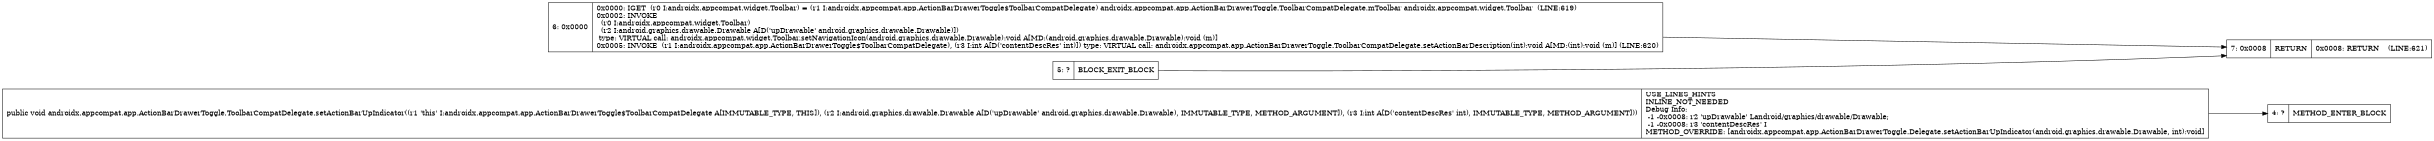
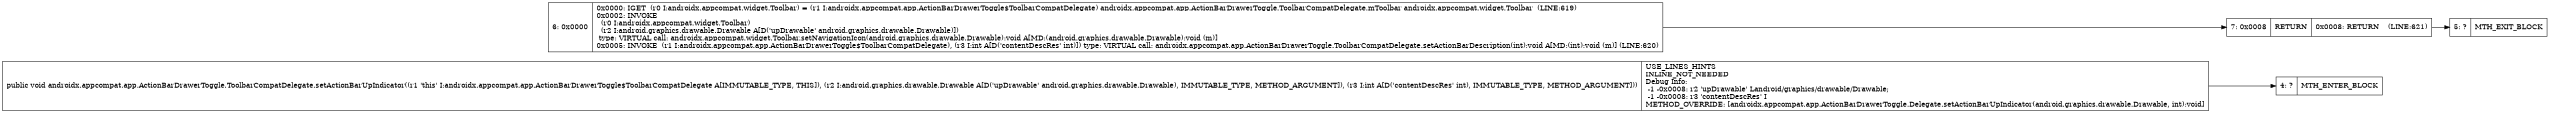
edge "5: ?" -> "7: 0x0008": reversed
node "5: ?": text "BLOCK_EXIT_BLOCK" -> "MTH_EXIT_BLOCK"
node "4: ?": text "METHOD_ENTER_BLOCK" -> "MTH_ENTER_BLOCK"
